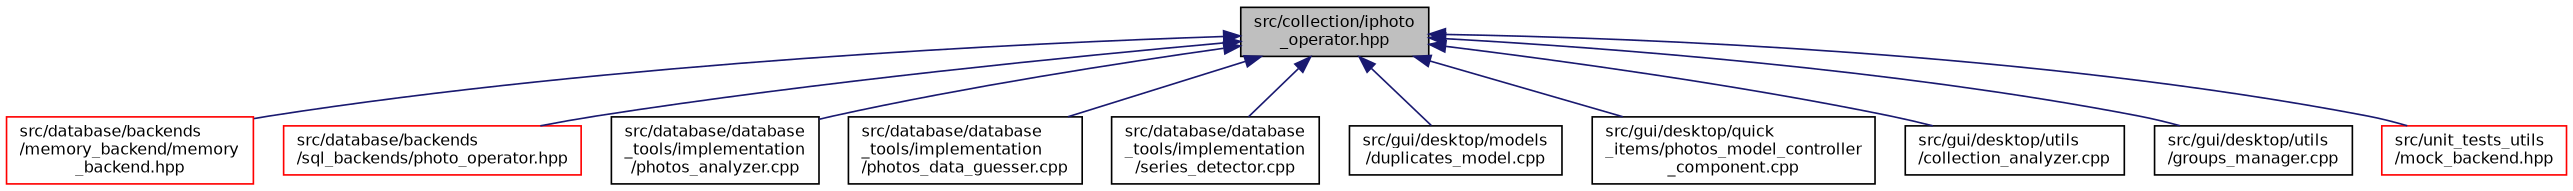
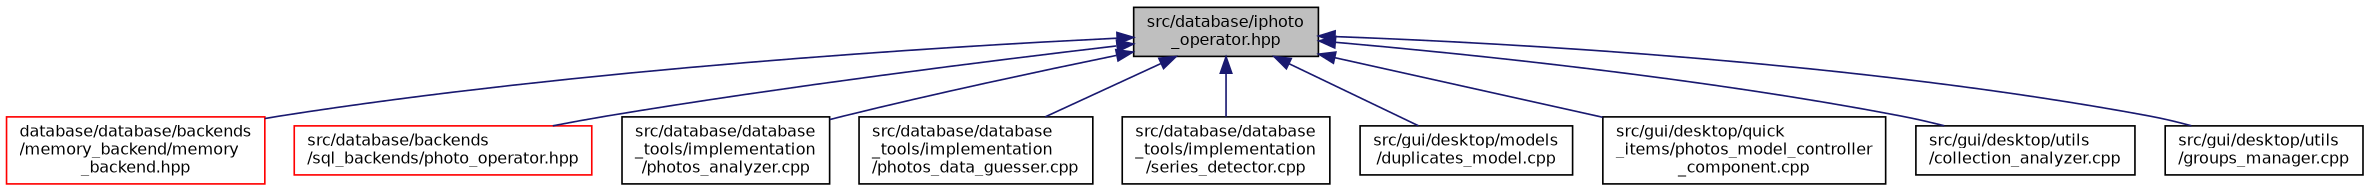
node "src/collection/iphoto _operator.hpp": label "src/collection/iphoto _operator.hpp" -> "src/database/iphoto _operator.hpp"
node "src/database/backends /memory_backend/memory _backend.hpp": label "src/database/backends /memory_backend/memory _backend.hpp" -> "database/database/backends /memory_backend/memory _backend.hpp"
node "src/unit_tests_utils /mock_backend.hpp": removed
